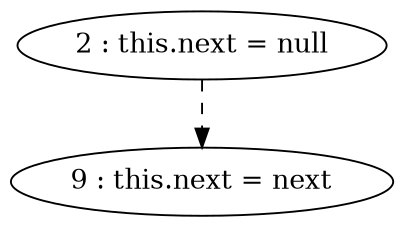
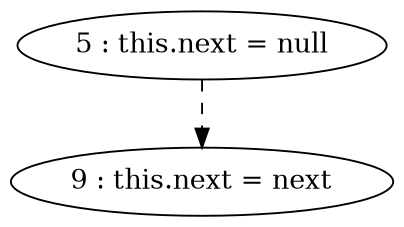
node "2 : this.next = null": label "2 : this.next = null" -> "5 : this.next = null"
